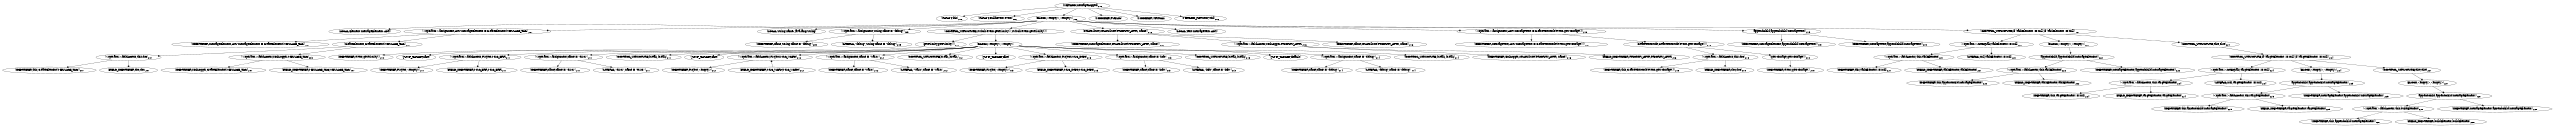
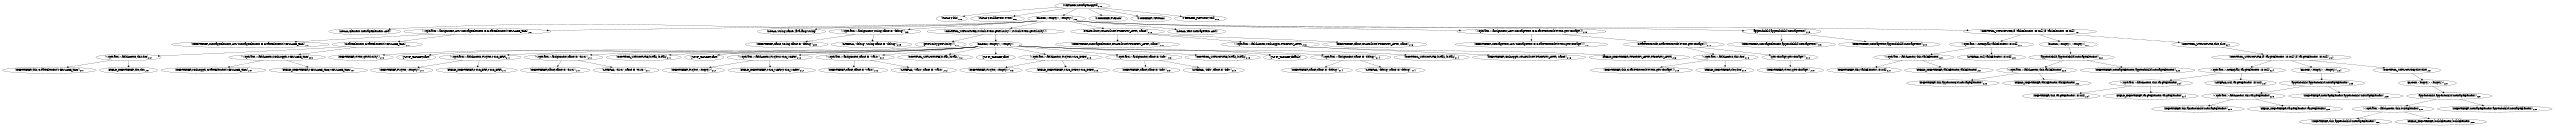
edge "(FIELD_IDENTIFIER,MSG_WARN,MSG_WARN)" -> "(<operator>.fieldAccess,Project.MSG_WARN)": reversed
